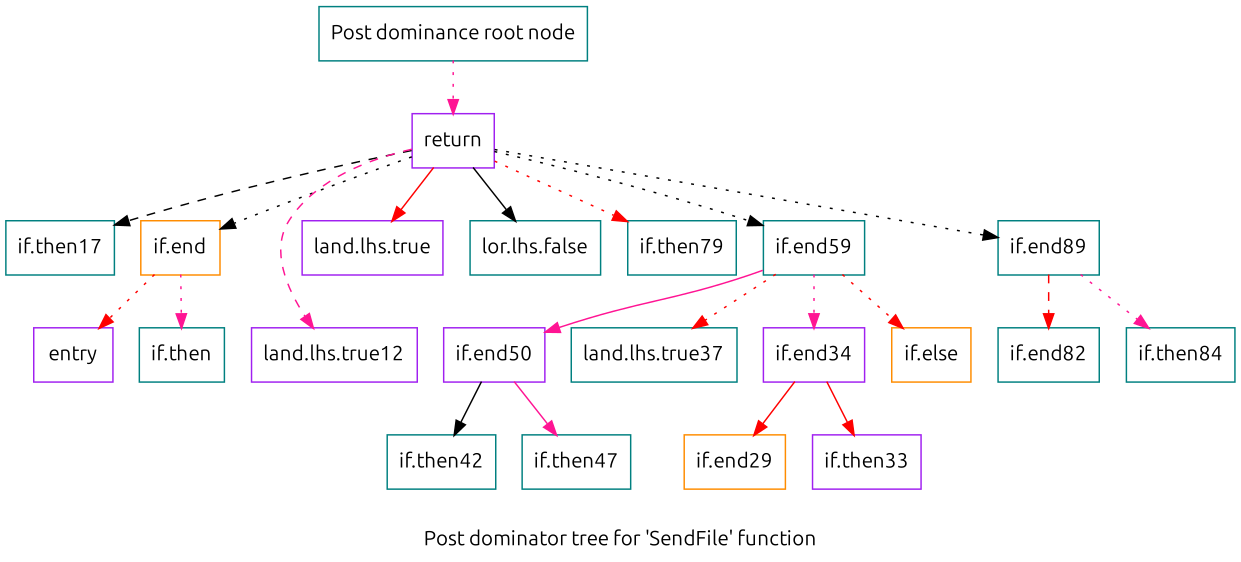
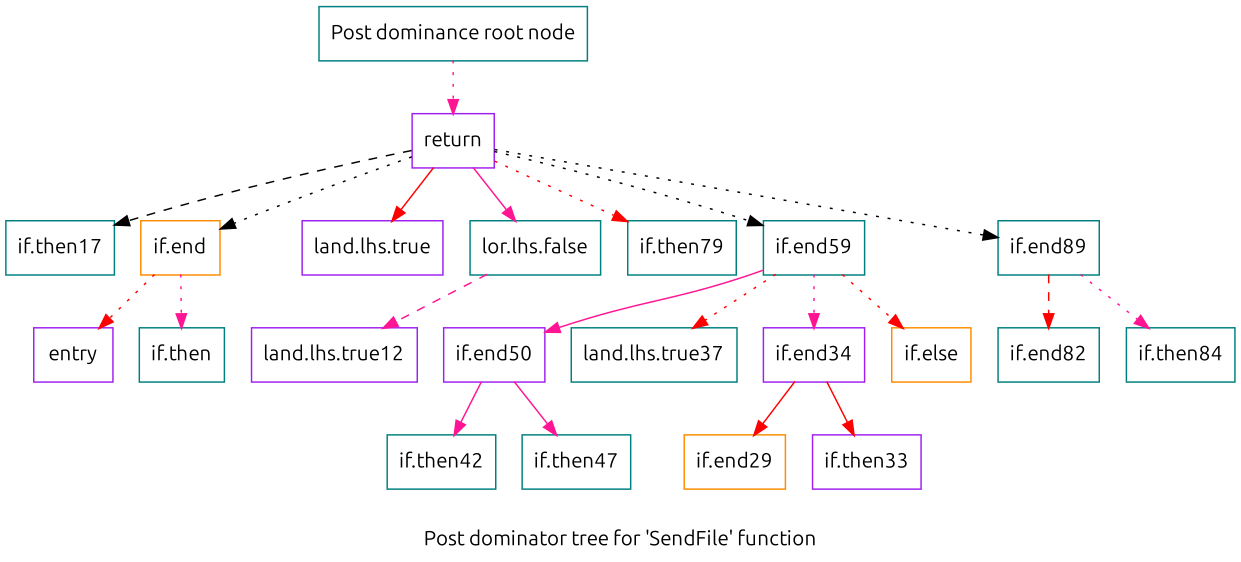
edge "return" -> "lor.lhs.false": color black -> deeppink
edge "return" -> "land.lhs.true12": now "lor.lhs.false" -> "land.lhs.true12"
edge "if.end50" -> "if.then42": color black -> deeppink
